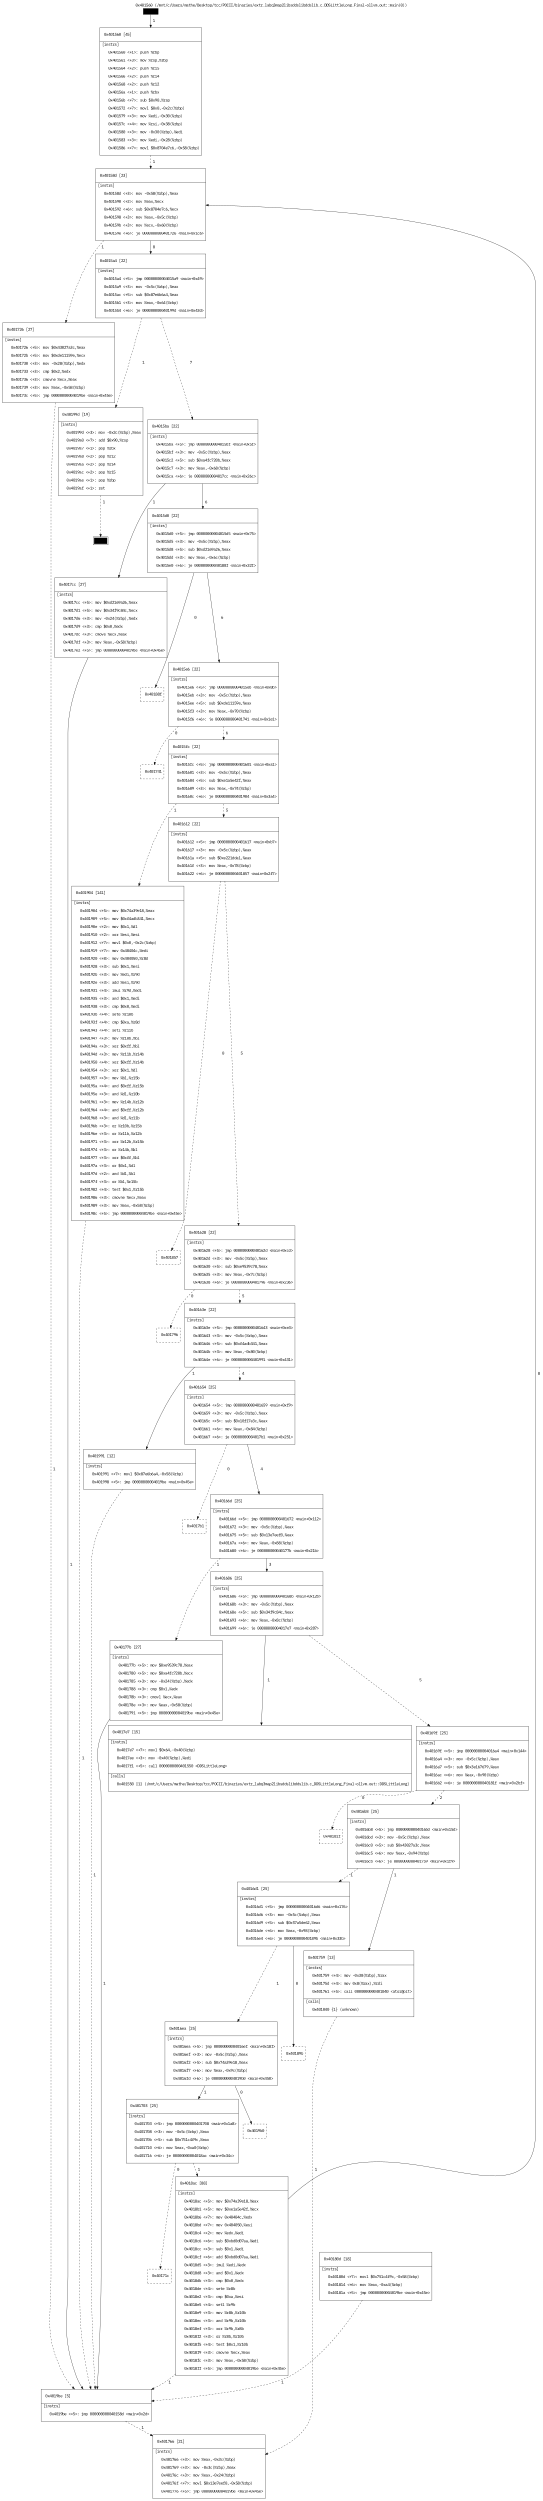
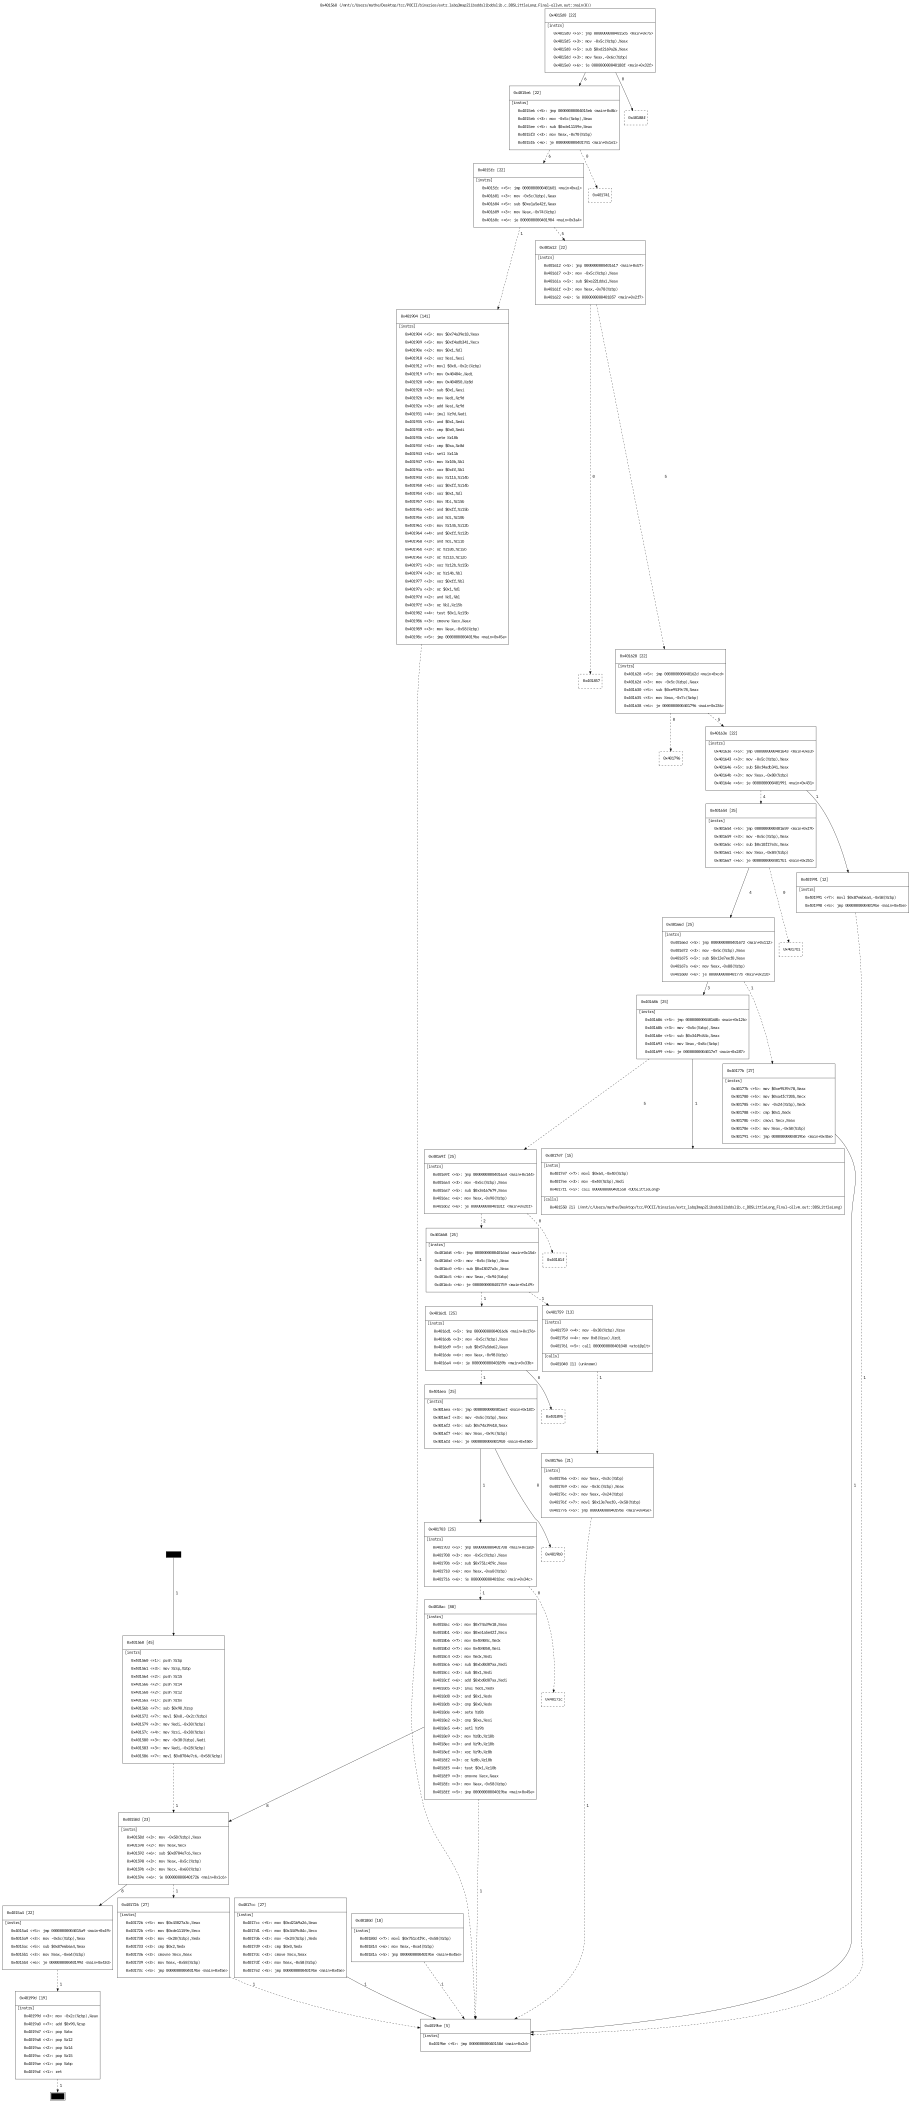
node "0x4015ba [22]": removed
edge "0x4016b8 [25]" -> "0x401759 [13]": style solid -> dashed
edge "0x4019be [5]" -> "0x401766 [21]": reversed
